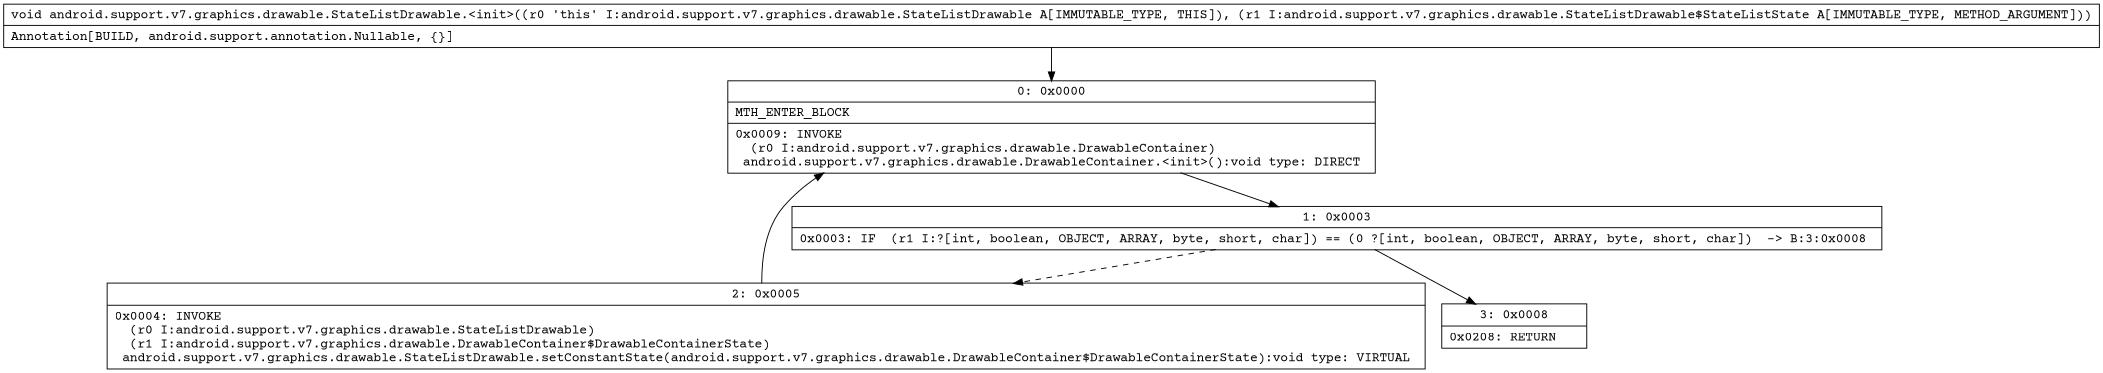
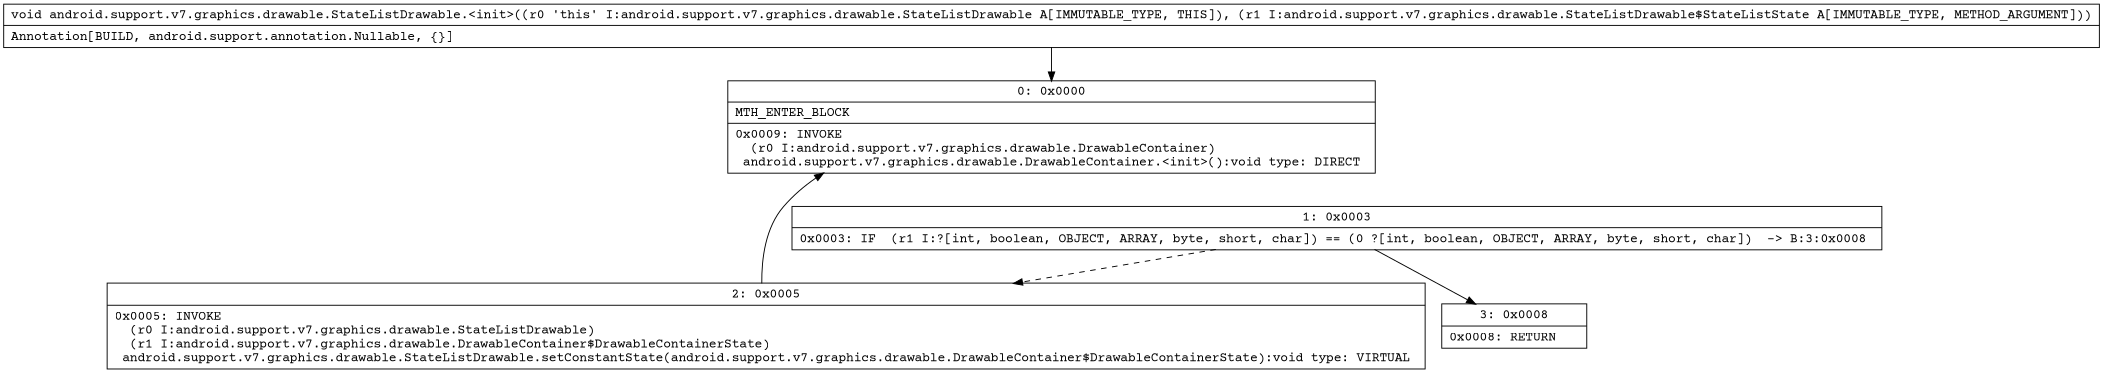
edge "0: 0x0000" -> "1: 0x0003": removed
node "2: 0x0005": text "0x0004: INVOKE" -> "0x0005: INVOKE"
node "3: 0x0008": text "0x0208: RETURN" -> "0x0008: RETURN"
